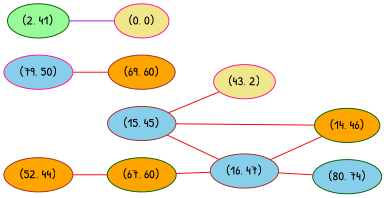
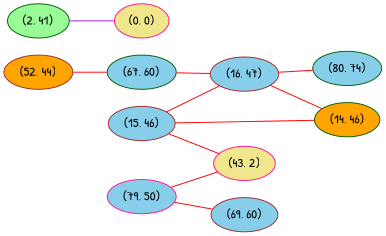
node "(69, 60)": fillcolor orange -> skyblue
node "(15, 45)": label "(15, 45)" -> "(15, 46)"
node "(67, 60)": fillcolor orange -> skyblue
edge "(43, 2)" -- "(79, 50)": added
